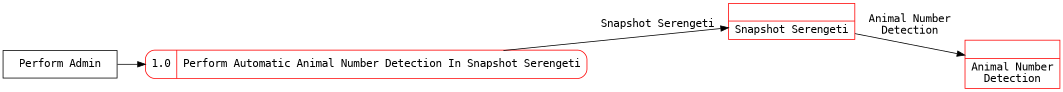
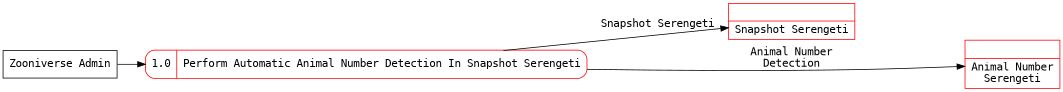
edge "Snapshot Serengeti" -> "Animal Number": now "1.0" -> "Animal Number"
node "Perform Admin": label "Perform Admin" -> "Zooniverse Admin"
node "Animal Number": text "Detection" -> "Serengeti"
